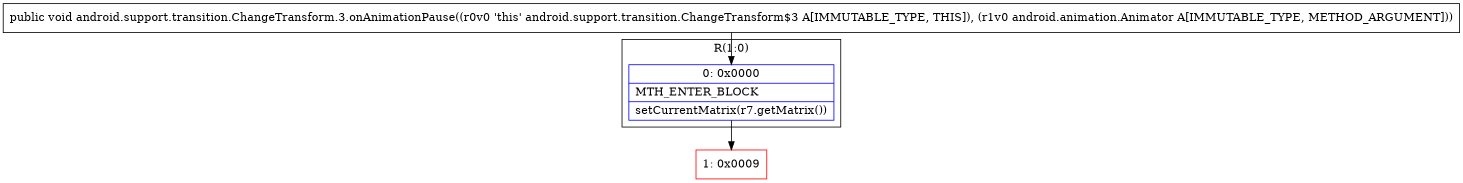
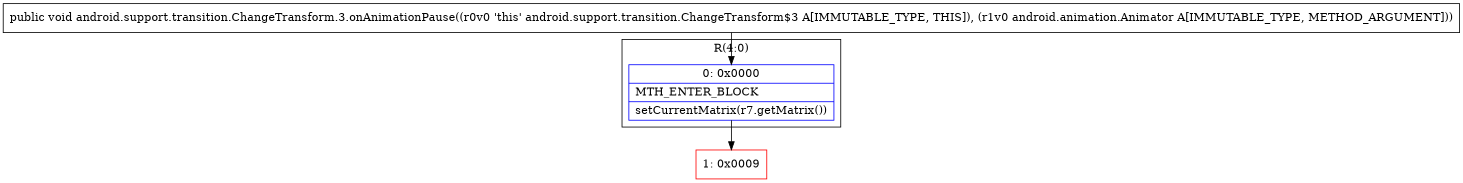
cluster "R(1:0)": label "R(1:0)" -> "R(4:0)"
